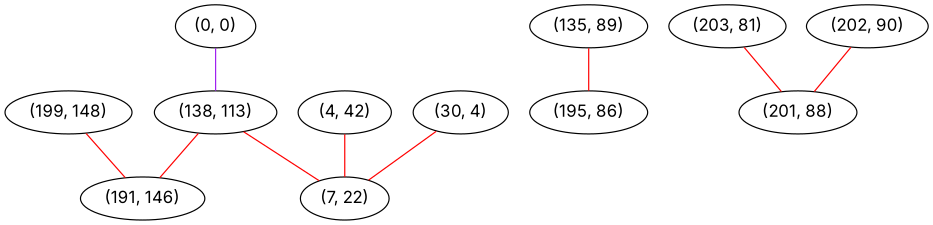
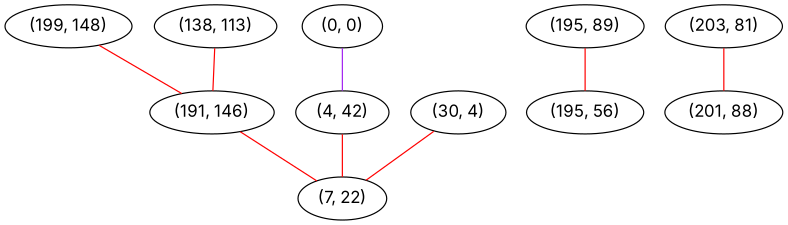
node "(135, 89)": label "(135, 89)" -> "(195, 89)"
node "(202, 90)": removed
edge "(0, 0)" -- "(138, 113)": now "(0, 0)" -- "(4, 42)"
node "(195, 86)": label "(195, 86)" -> "(195, 56)"
edge "(138, 113)" -- "(7, 22)": now "(191, 146)" -- "(7, 22)"
